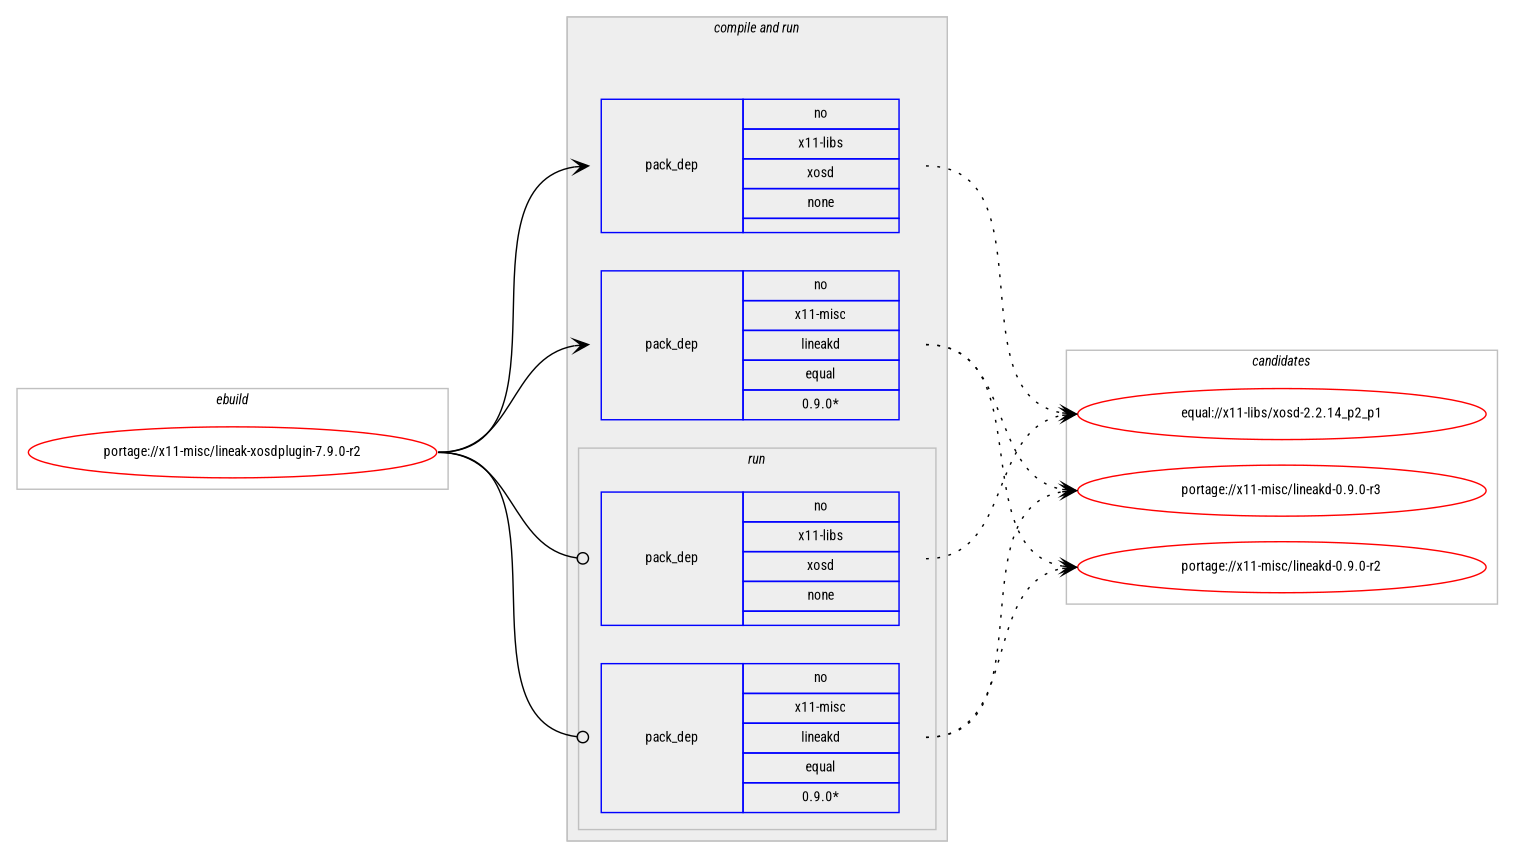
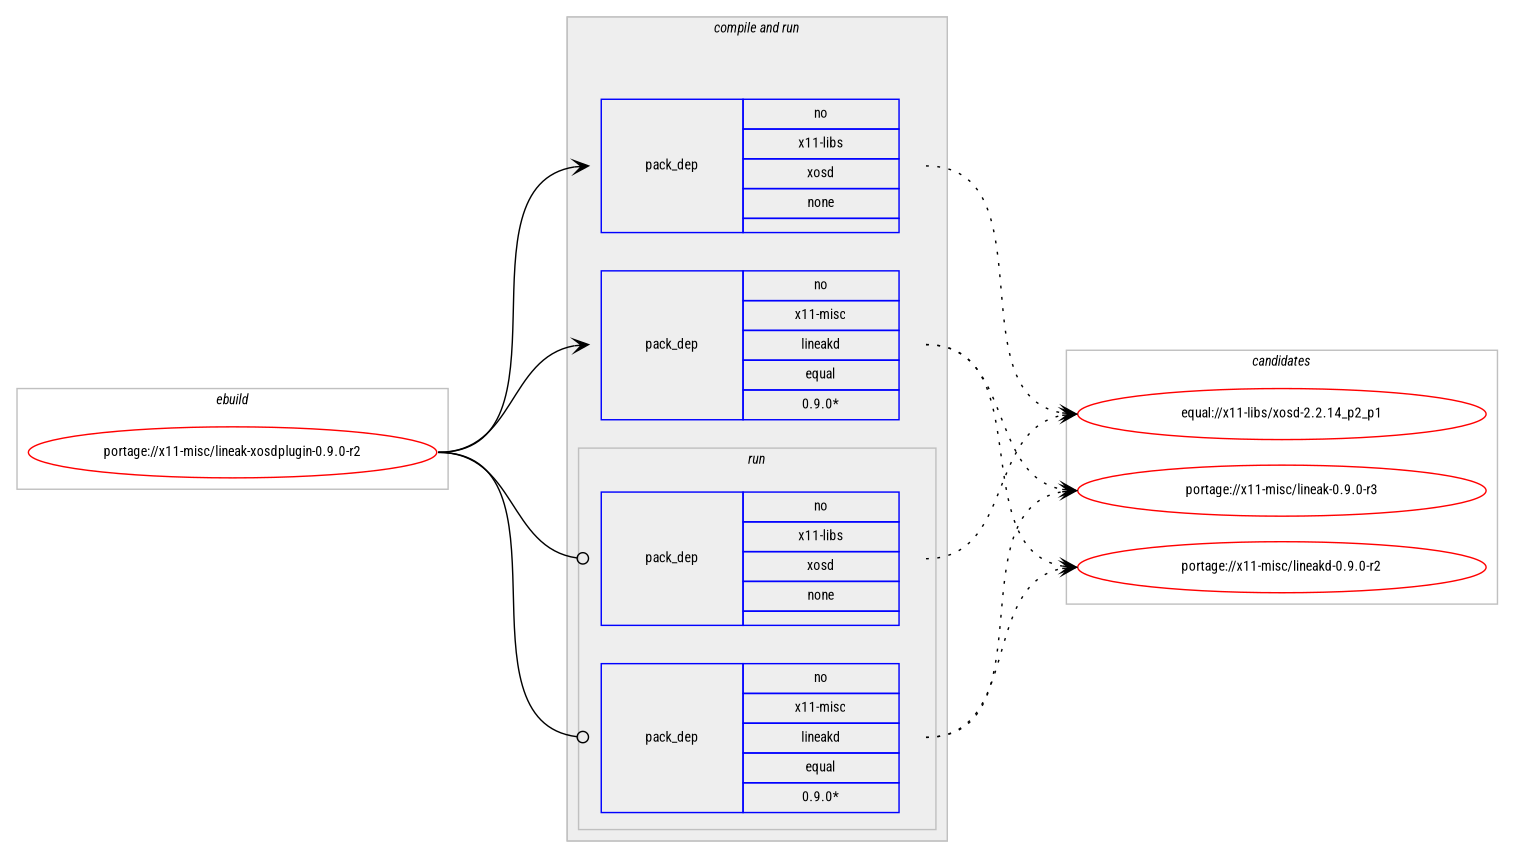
node "portage://x11-misc/lineak-xosdplugin-7.9.0-r2": label "portage://x11-misc/lineak-xosdplugin-7.9.0-r2" -> "portage://x11-misc/lineak-xosdplugin-0.9.0-r2"
node "portage://x11-misc/lineakd-0.9.0-r3": label "portage://x11-misc/lineakd-0.9.0-r3" -> "portage://x11-misc/lineak-0.9.0-r3"
